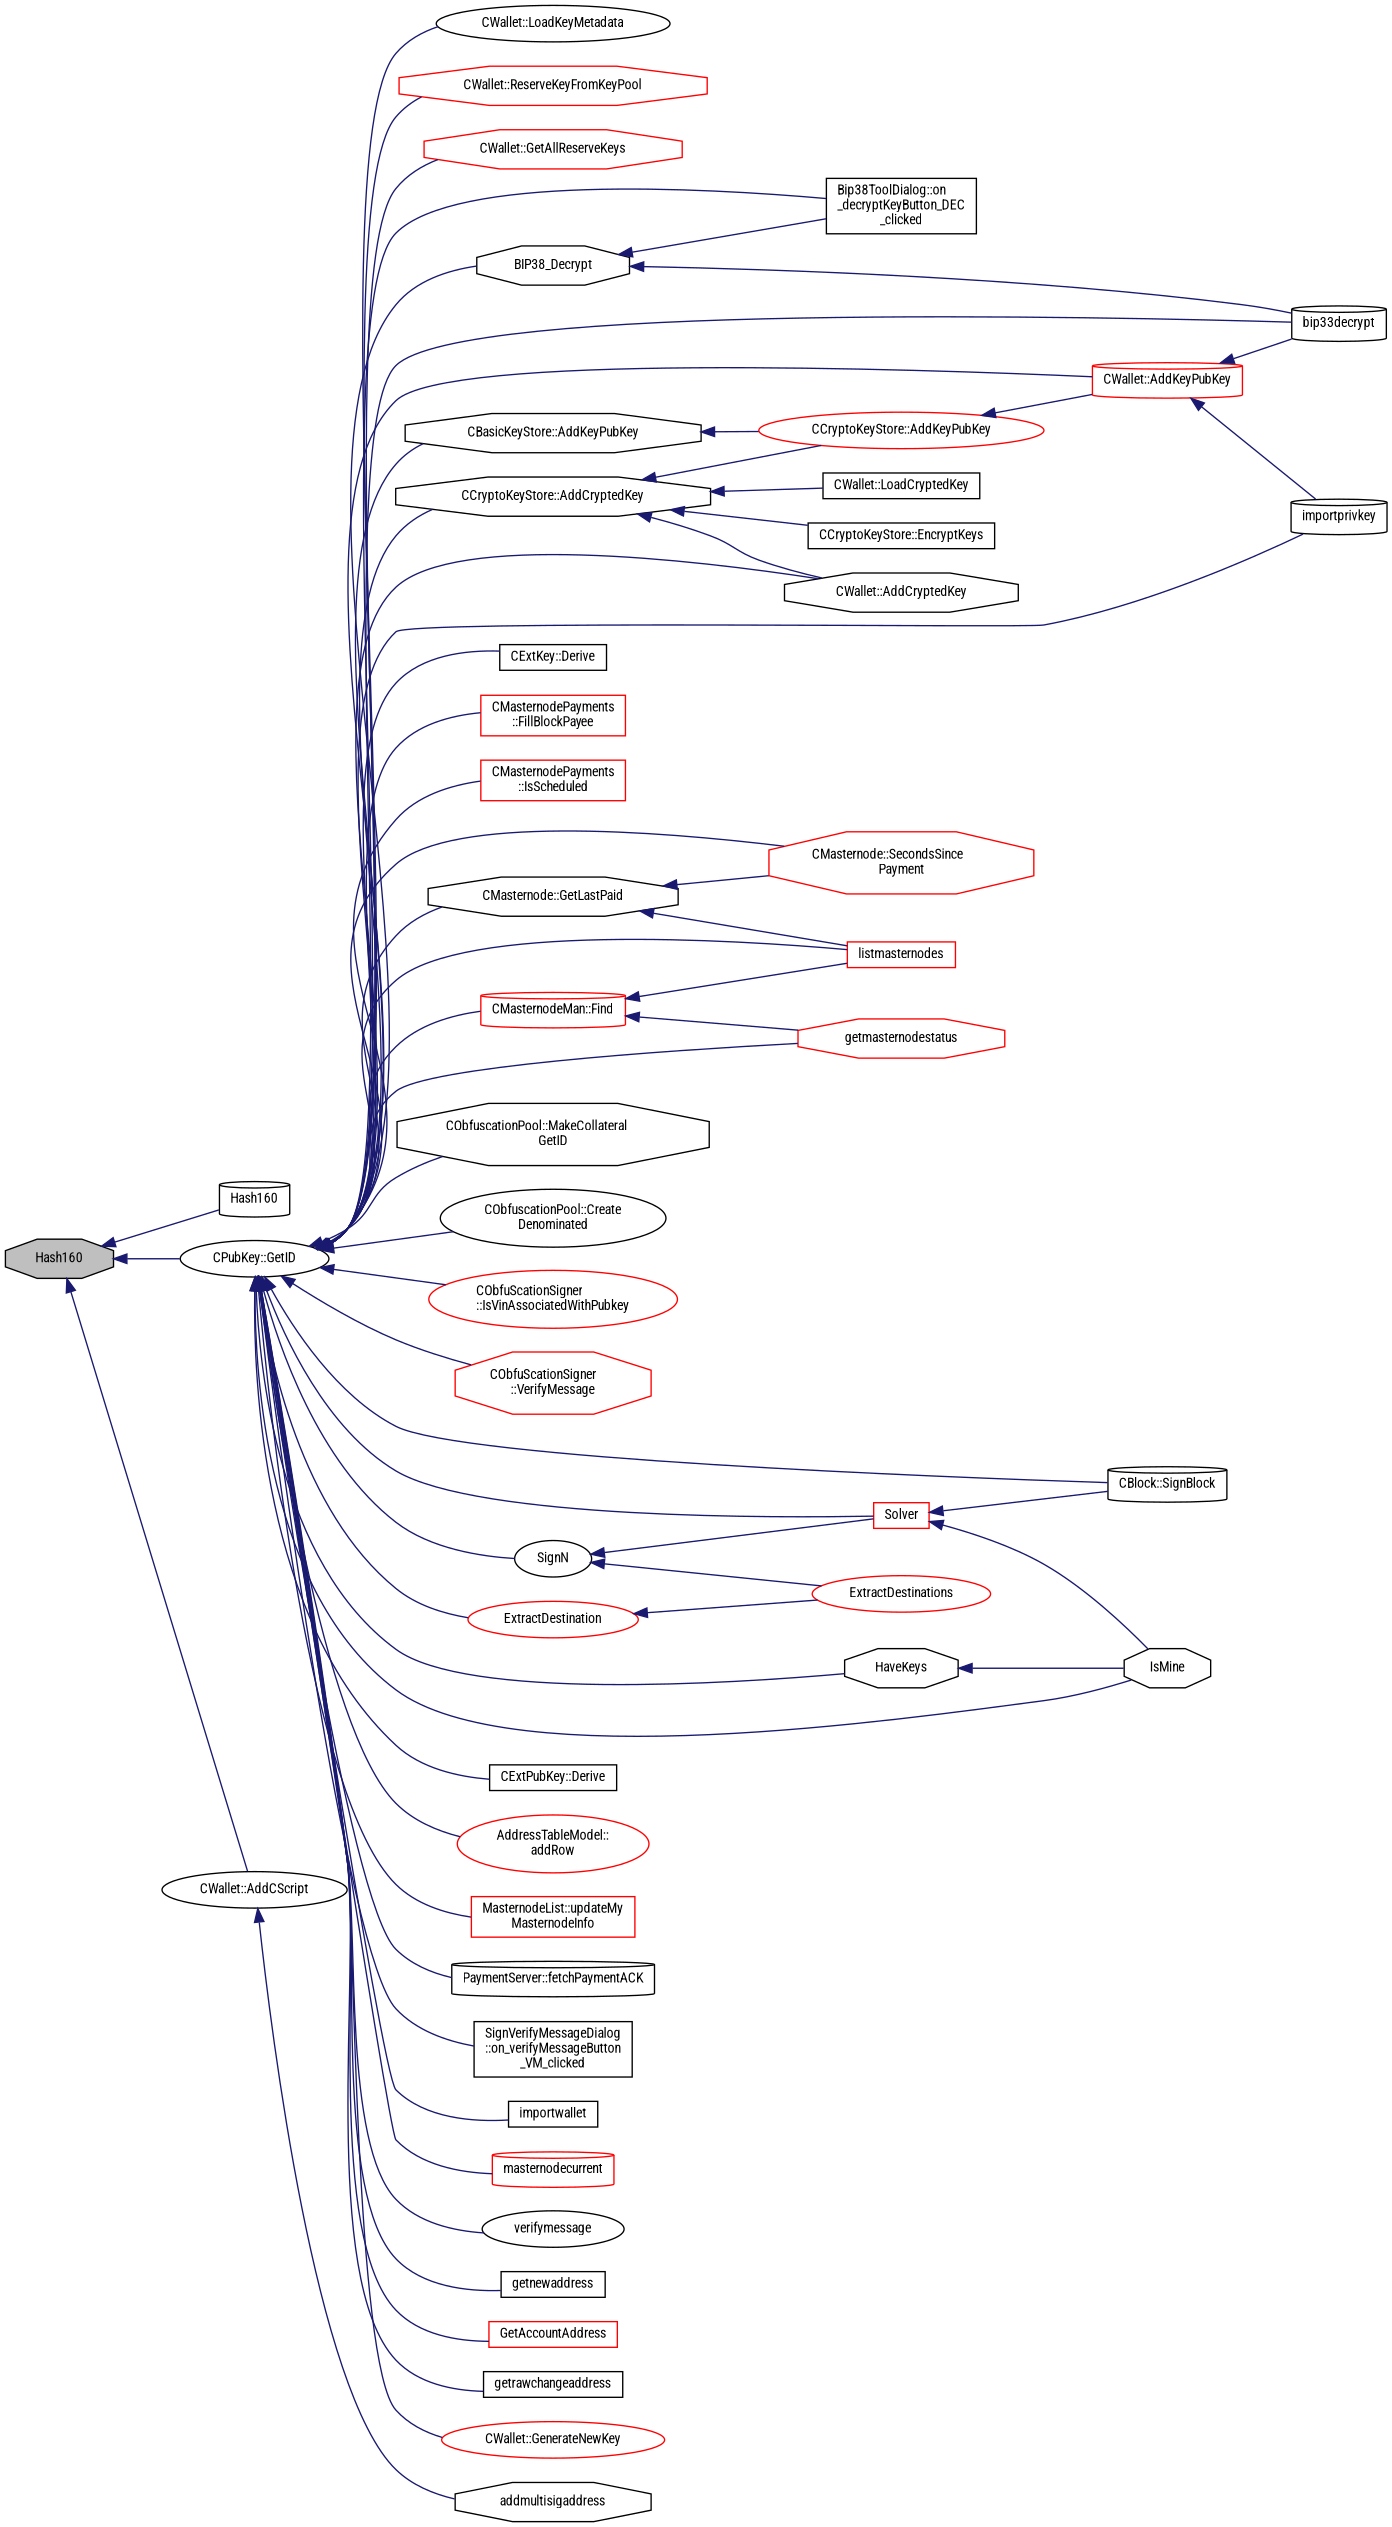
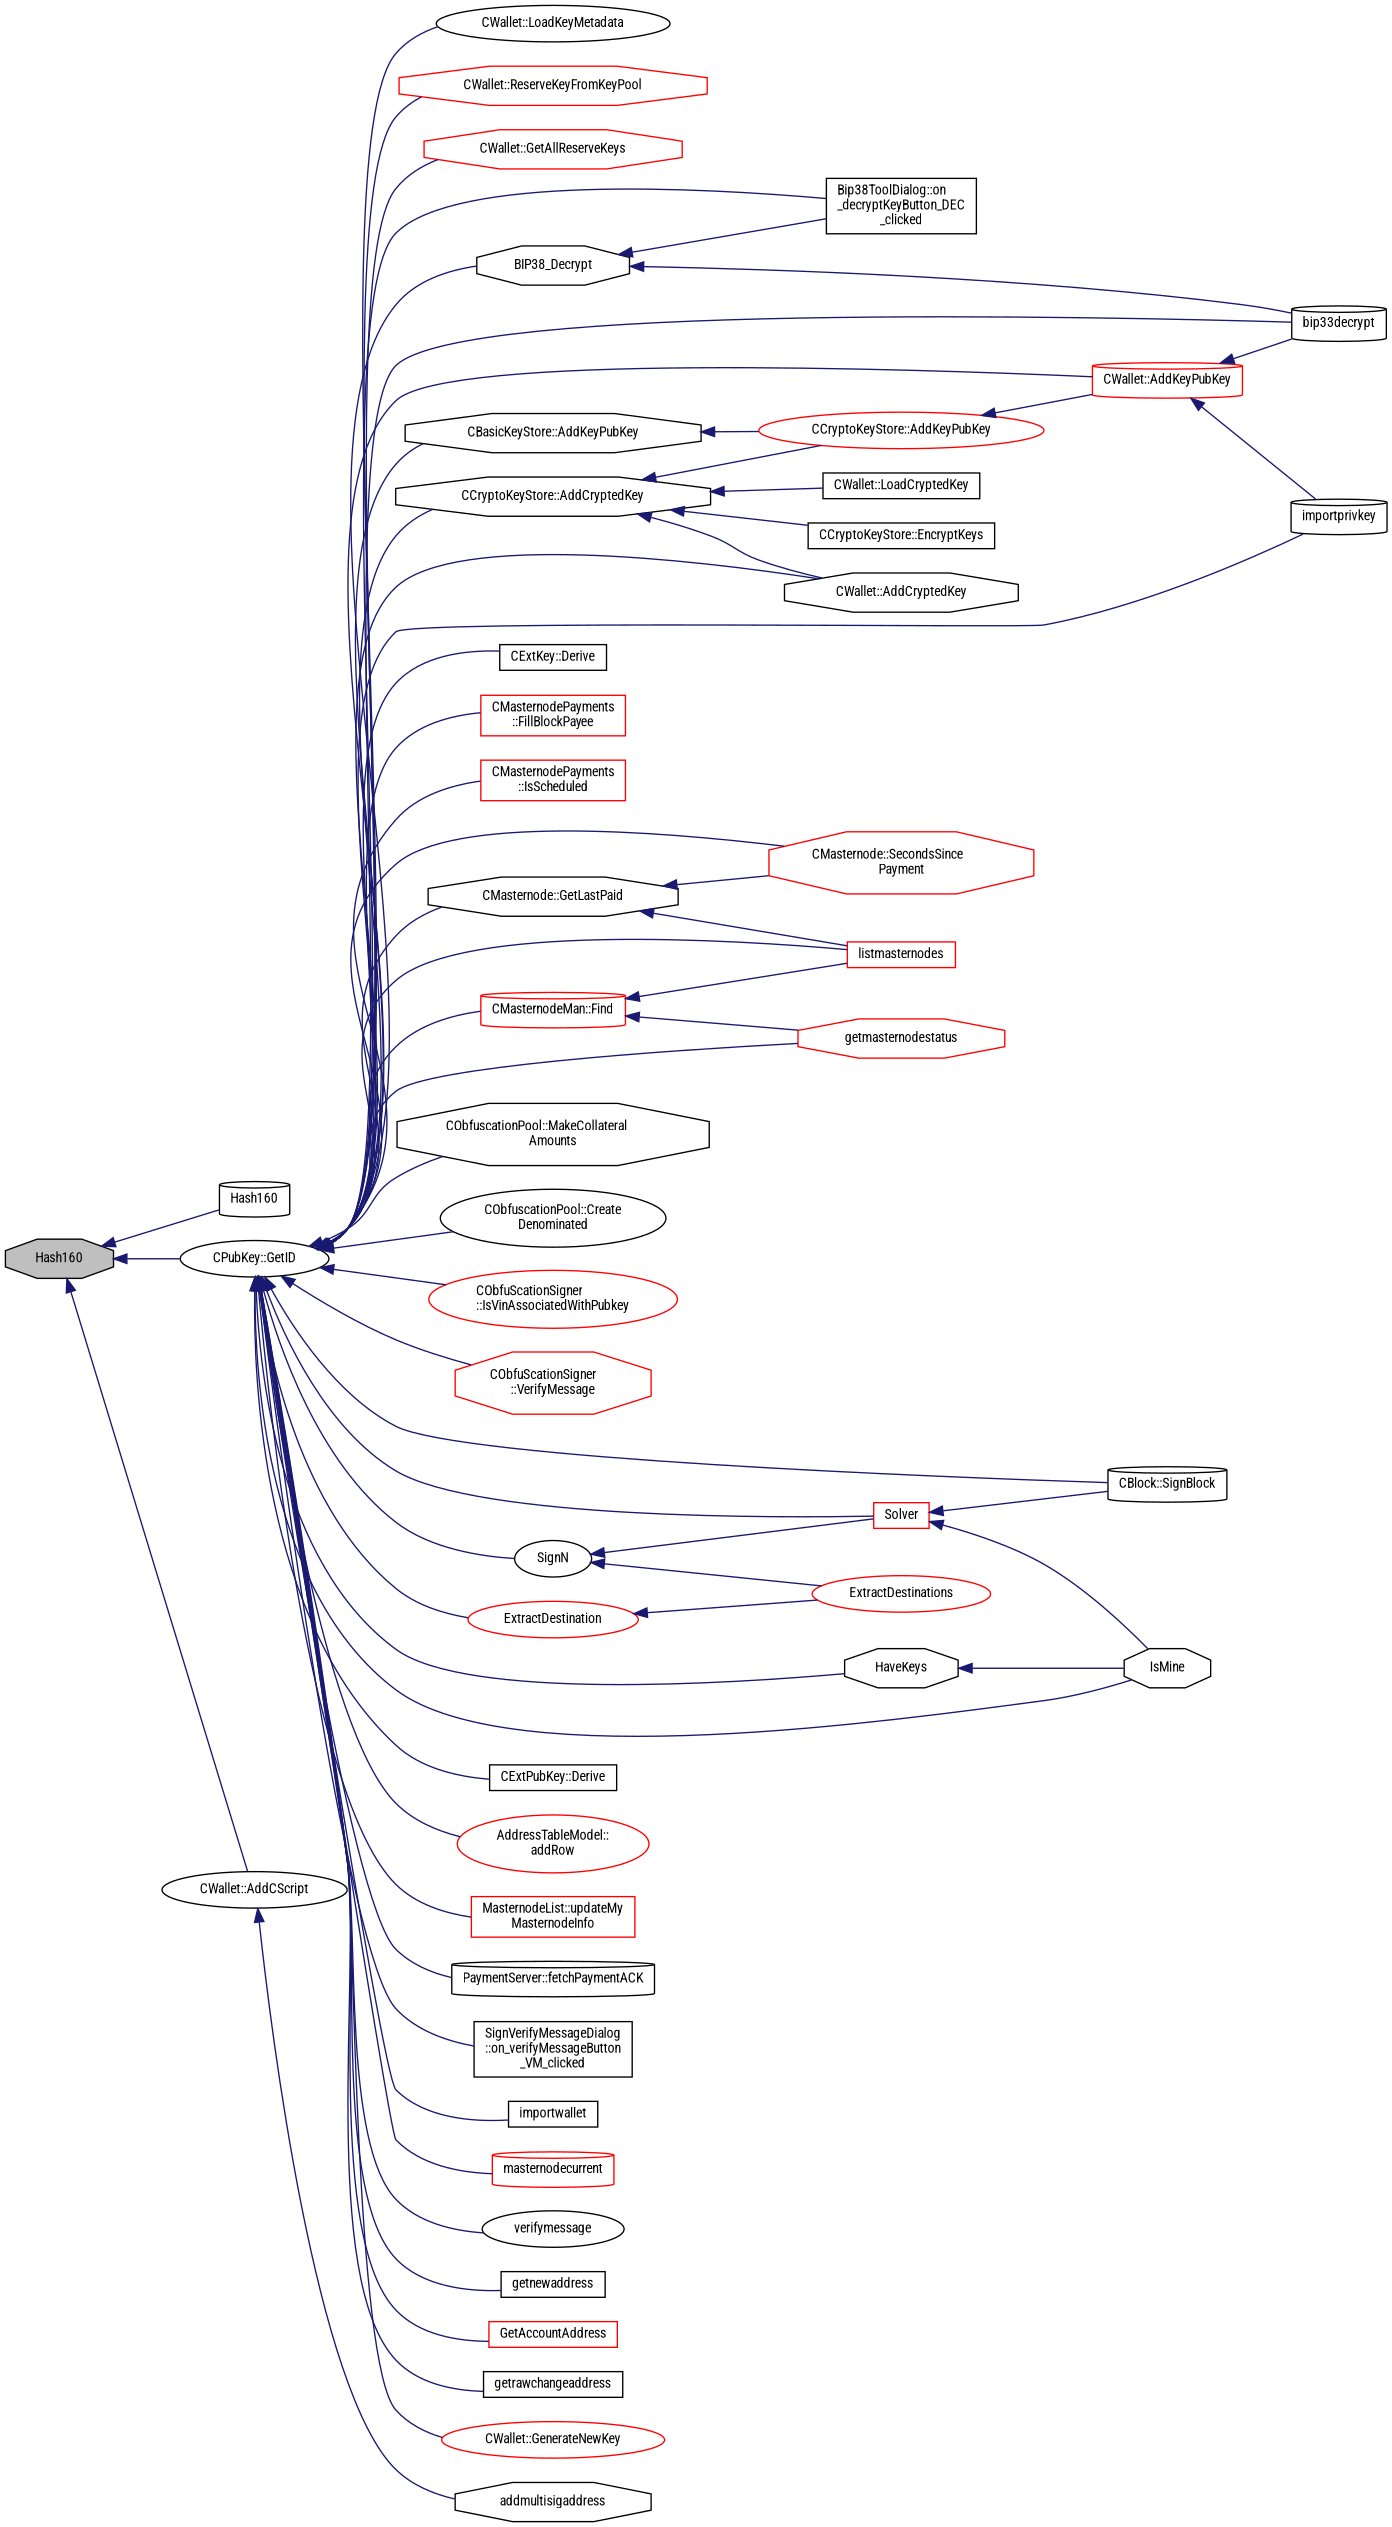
node "CObfuscationPool::MakeCollateral GetID": label "CObfuscationPool::MakeCollateral GetID" -> "CObfuscationPool::MakeCollateral Amounts"
